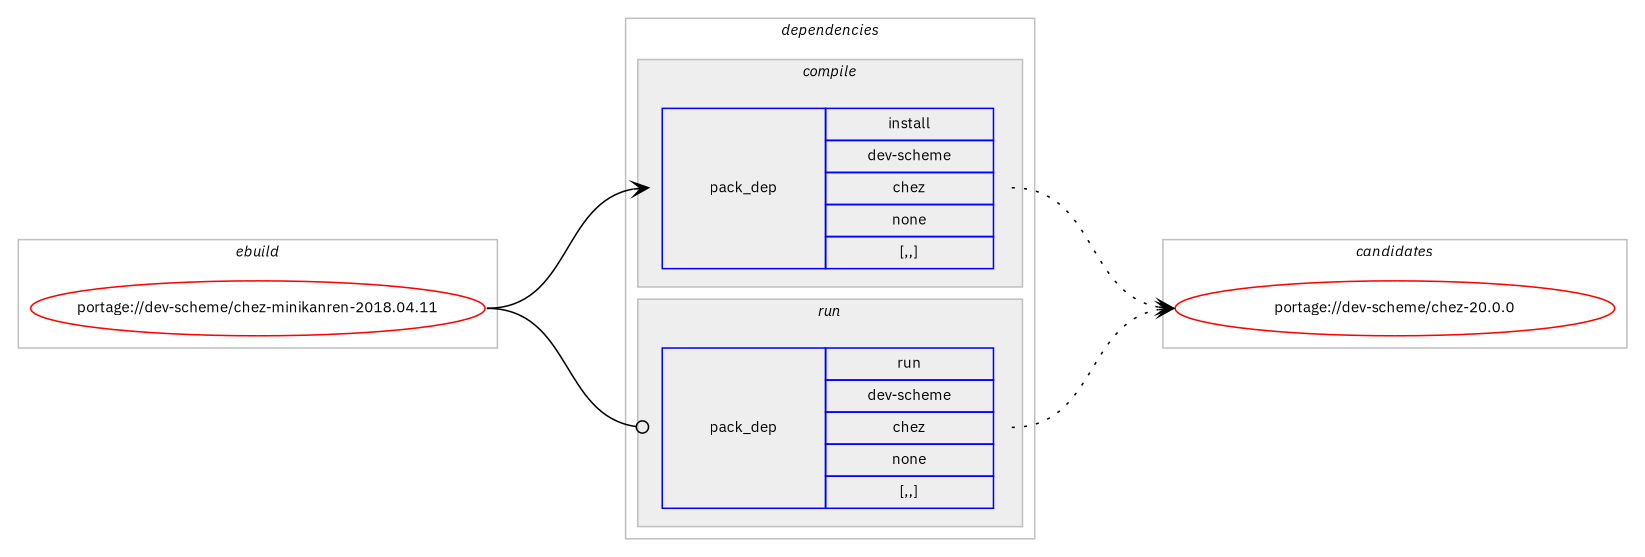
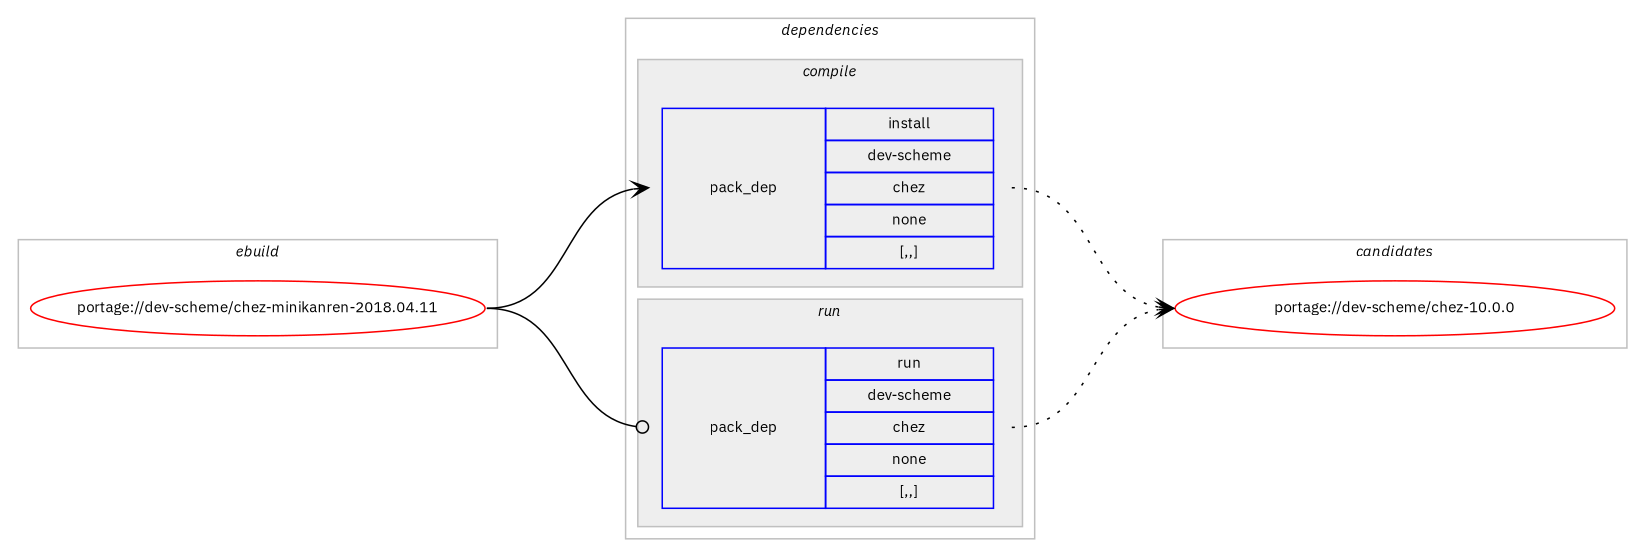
node "portage://dev-scheme/chez-20.0.0": label "portage://dev-scheme/chez-20.0.0" -> "portage://dev-scheme/chez-10.0.0"
